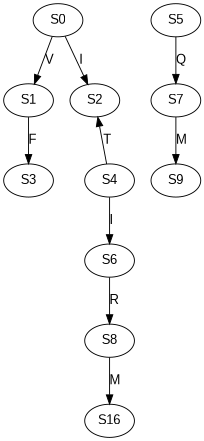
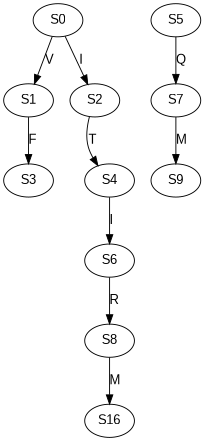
edge "S4" -> "S2": reversed
